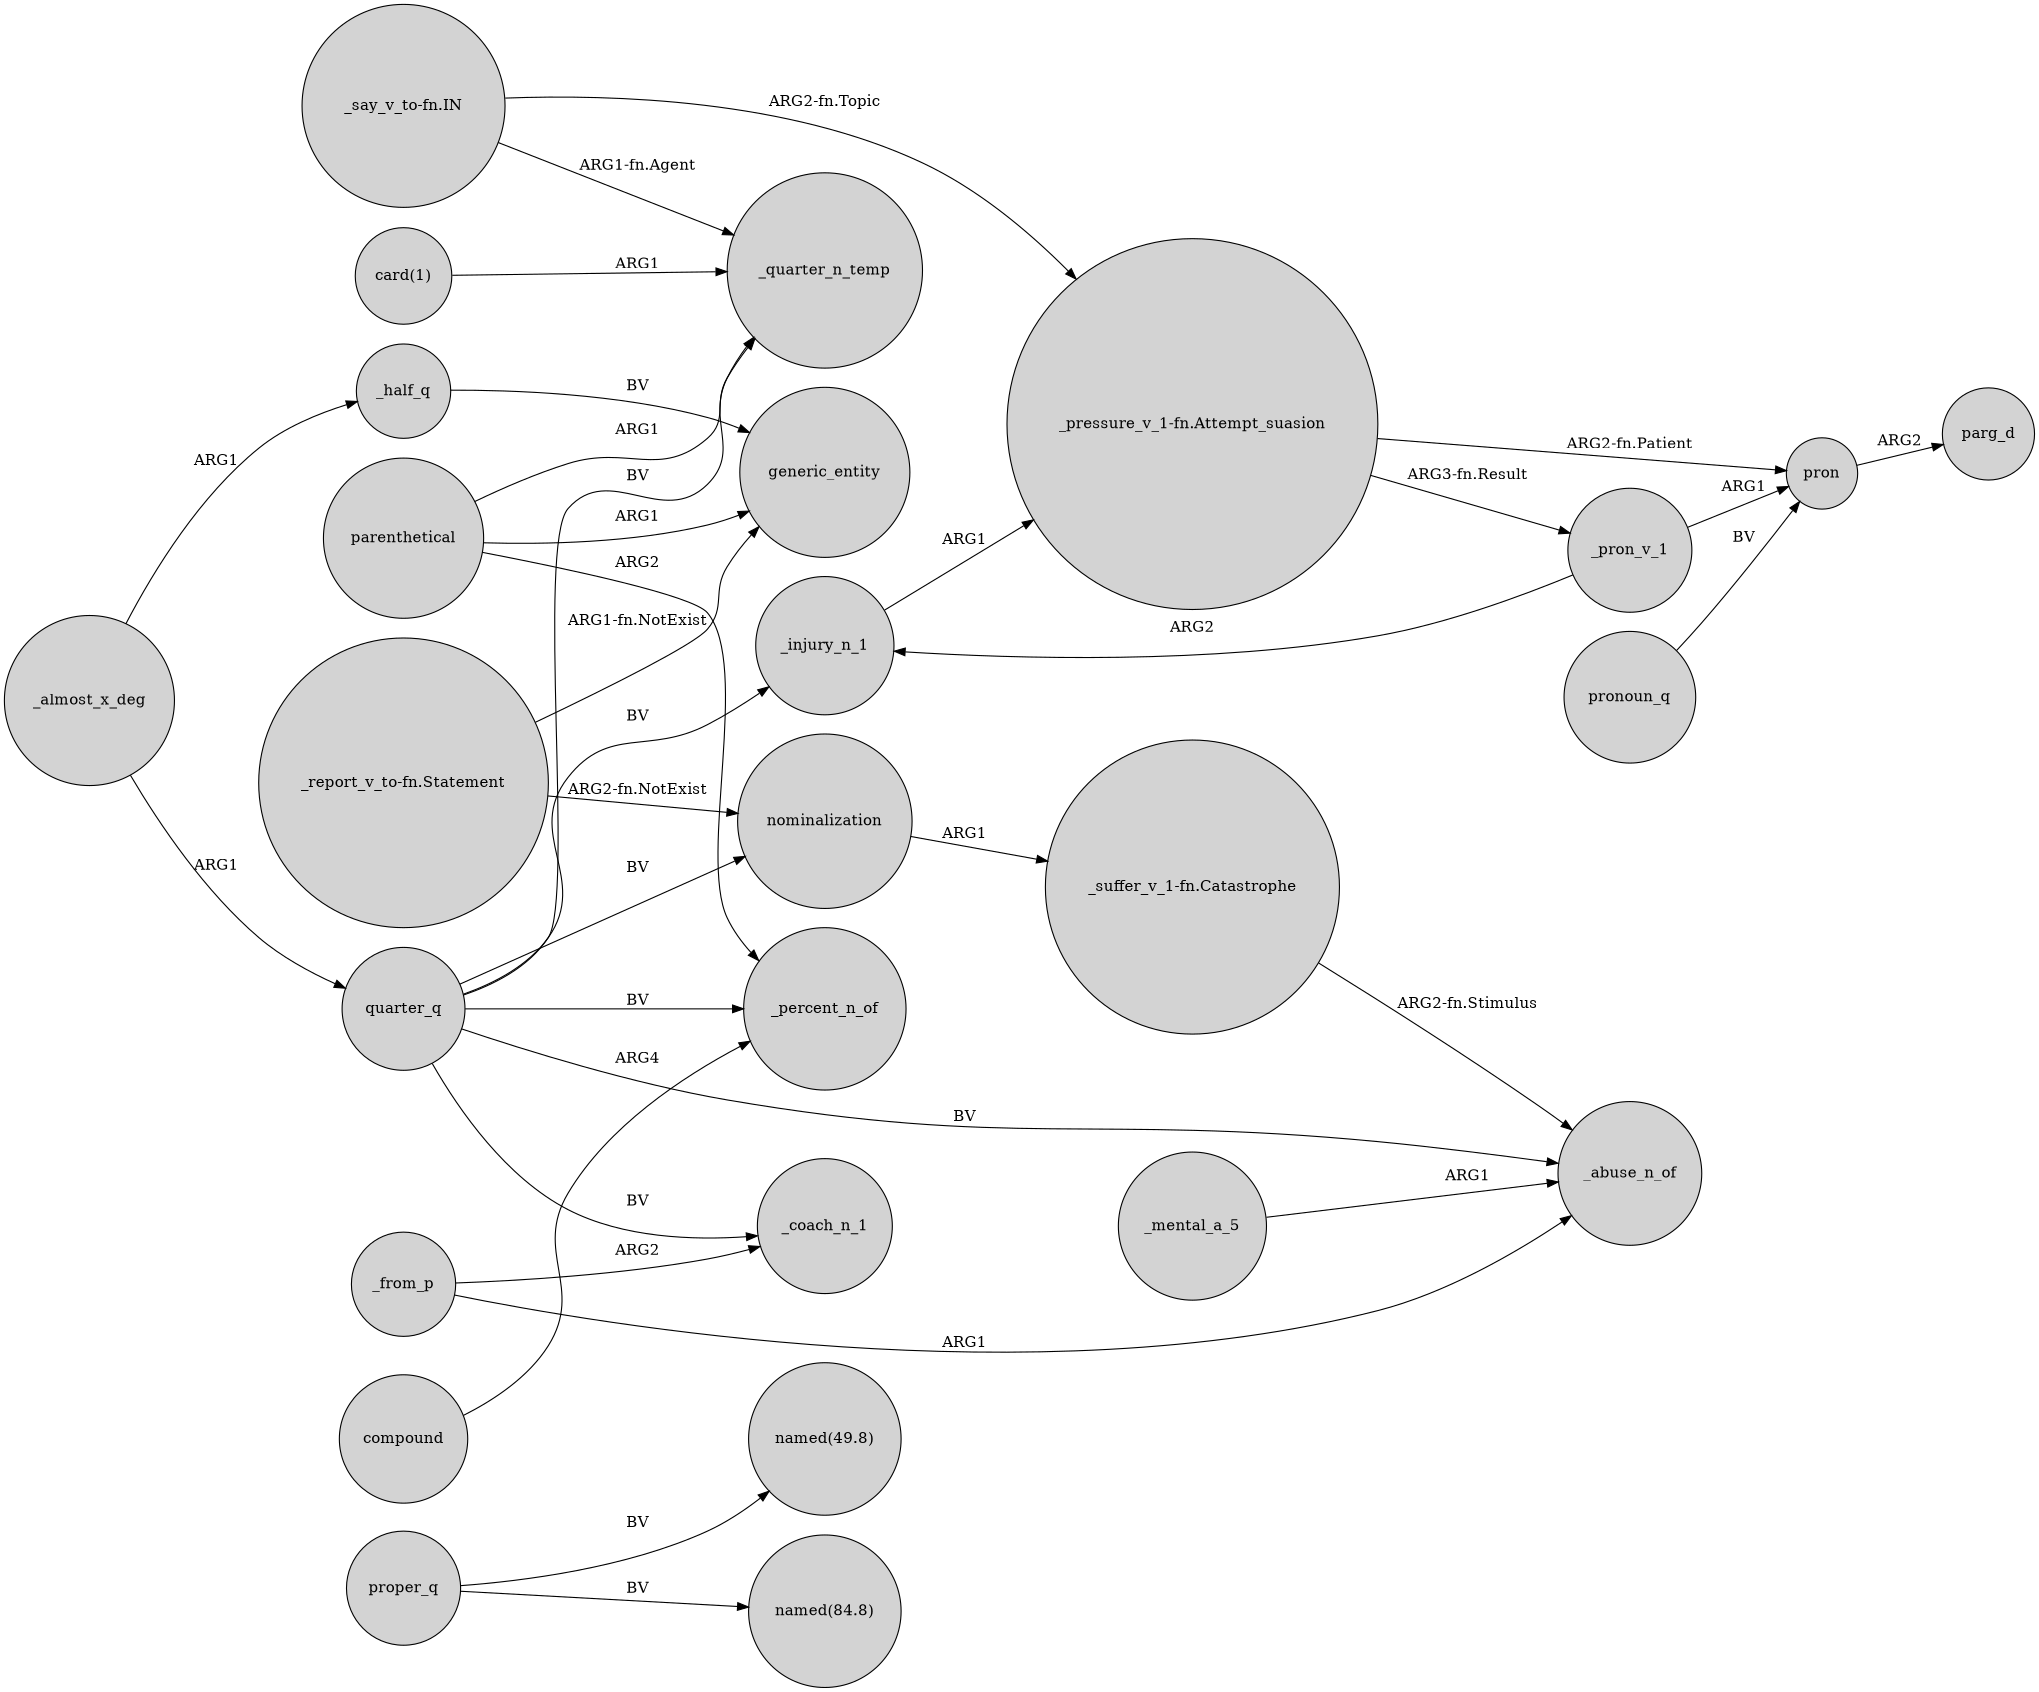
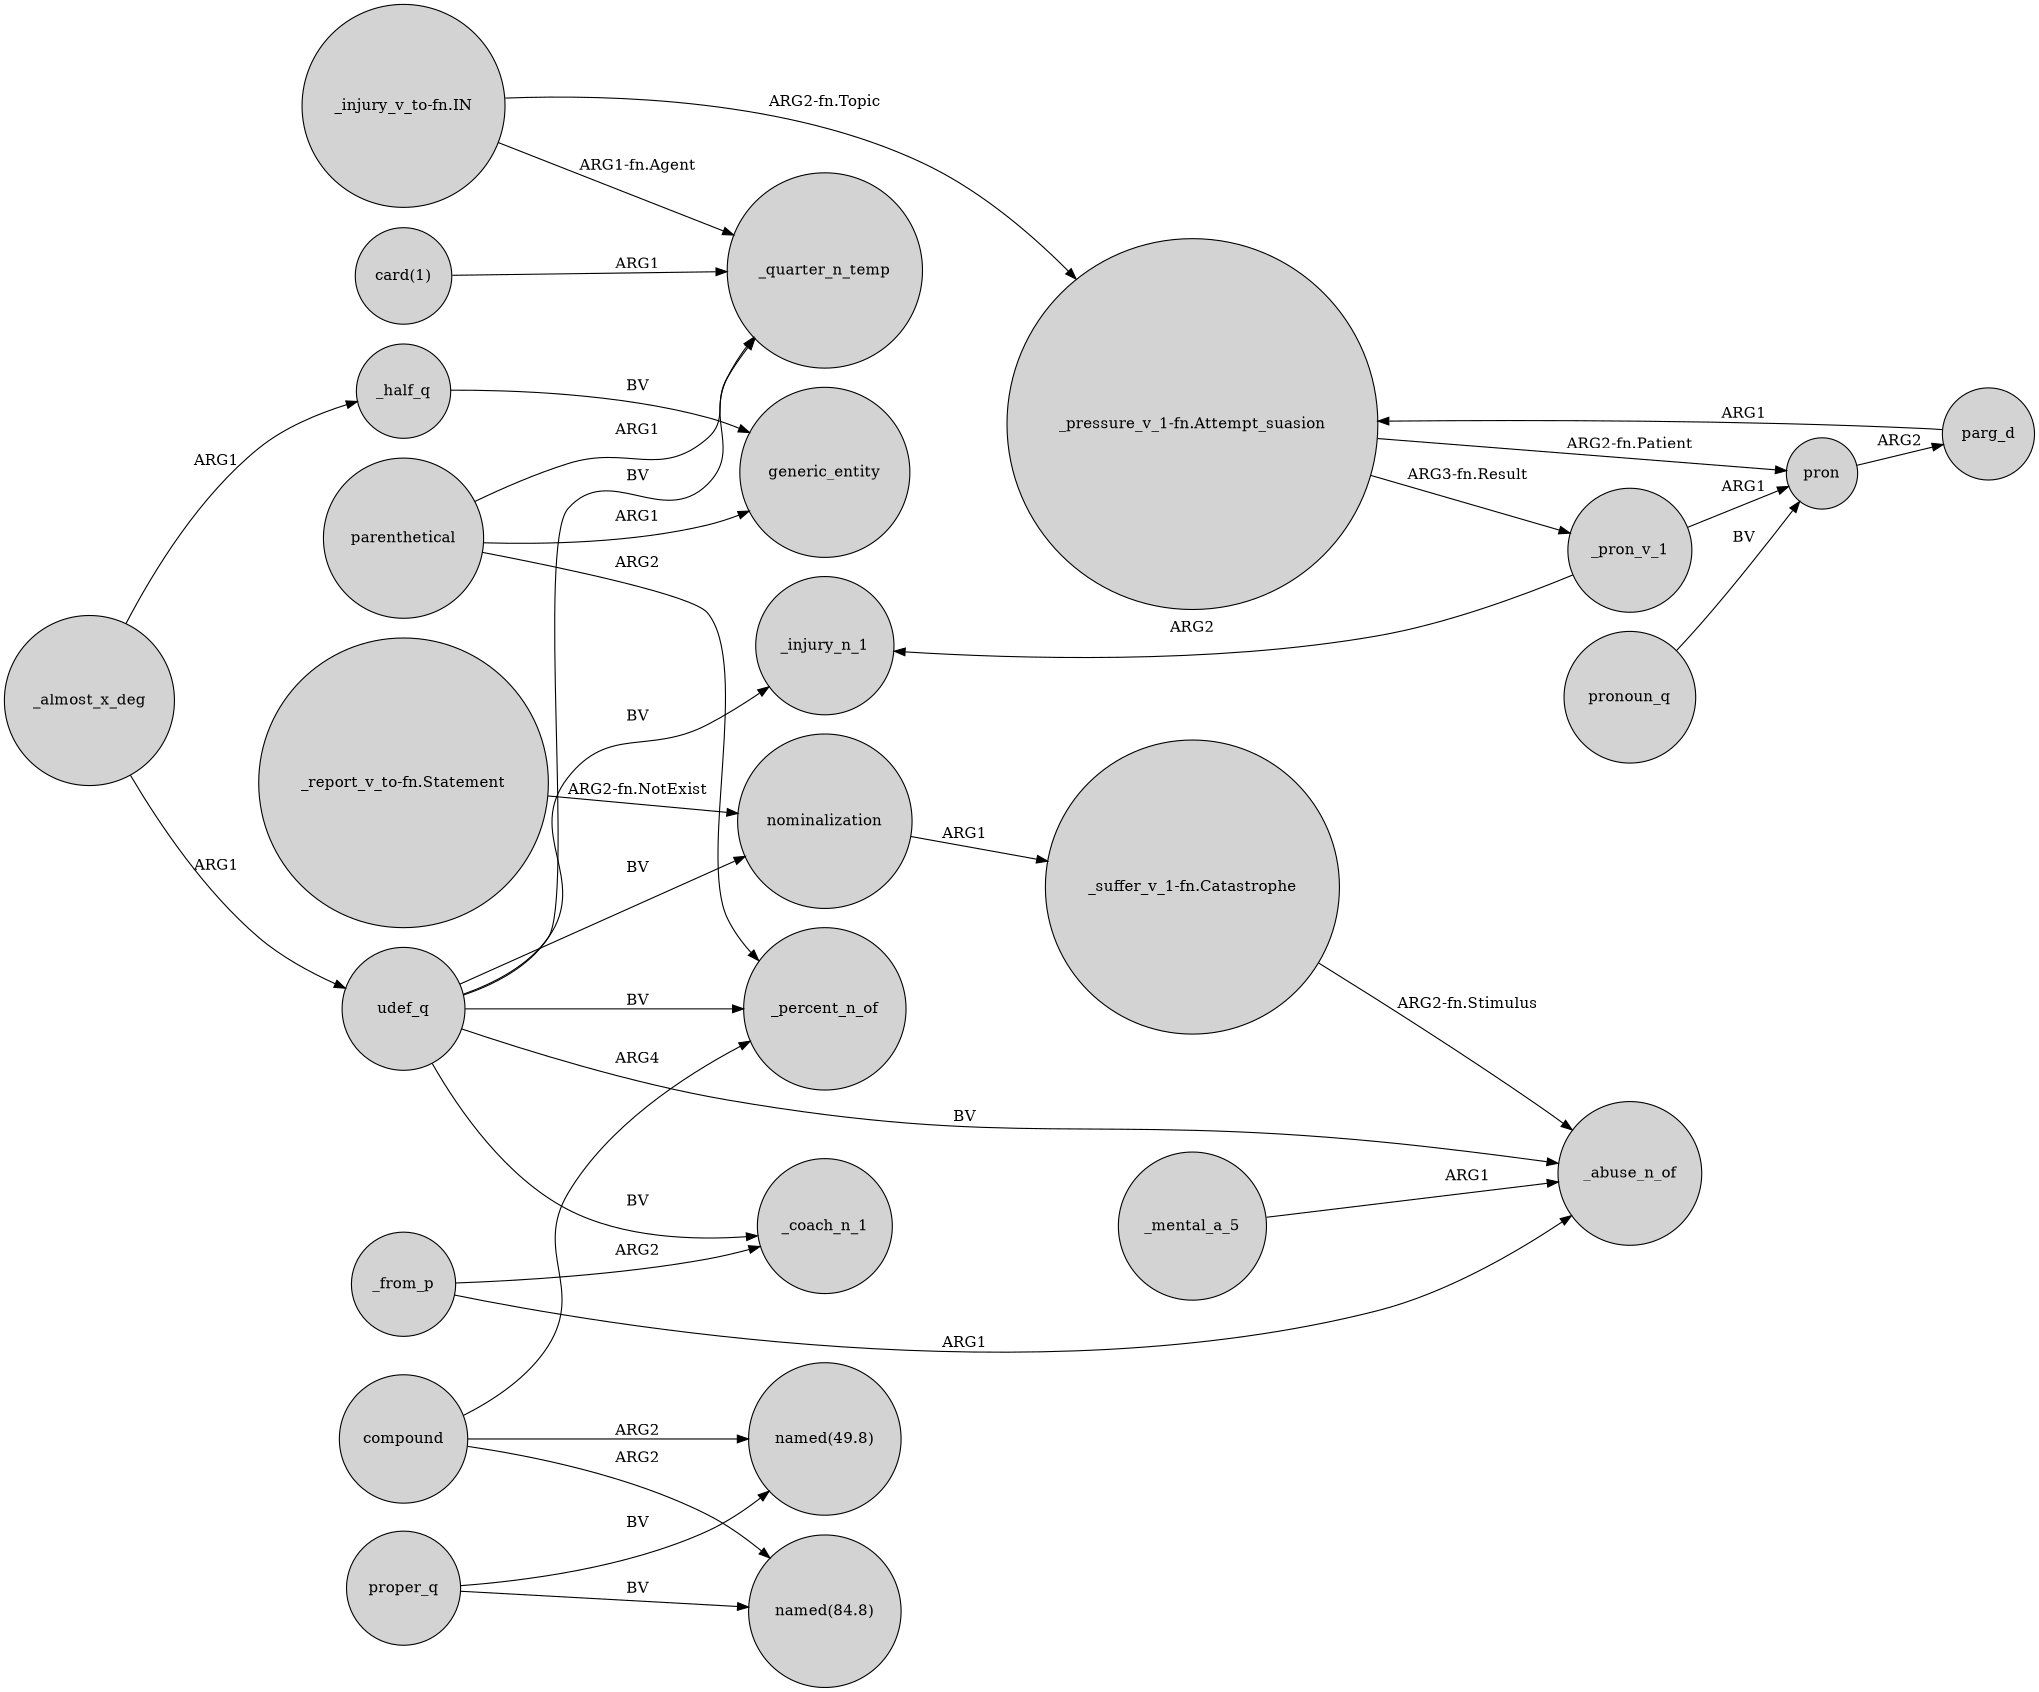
node "_say_v_to-fn.IN": label "_say_v_to-fn.IN" -> "_injury_v_to-fn.IN"
edge "_injury_n_1" -> "_pressure_v_1-fn.Attempt_suasion": now "parg_d" -> "_pressure_v_1-fn.Attempt_suasion"
edge "_report_v_to-fn.Statement" -> "generic_entity": removed, label "ARG1-fn.NotExist"
node "quarter_q": label "quarter_q" -> "udef_q"
edge "compound" -> "named(49.8)": added, label "ARG2"
edge "compound" -> "named(84.8)": added, label "ARG2"
